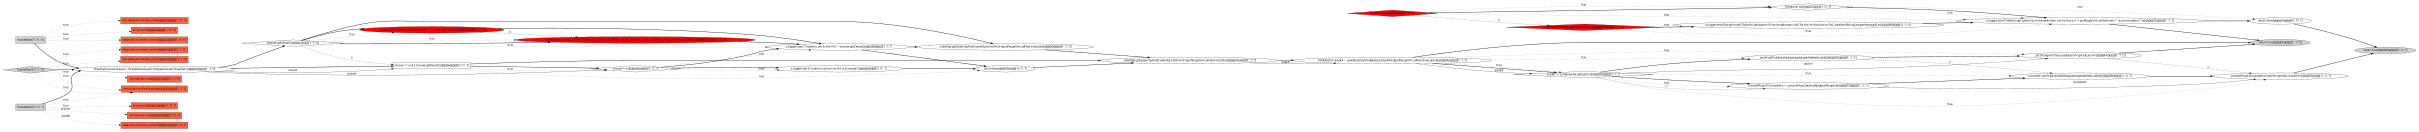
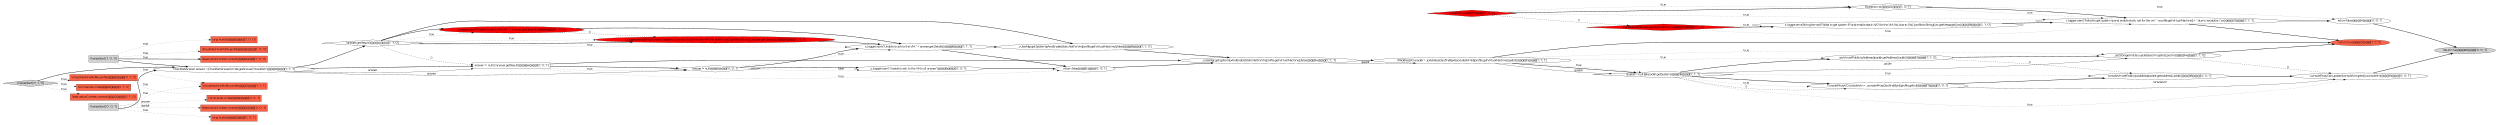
edge "finalizeStart['1', '0', '0']" -> "ReservationContext context@@@2@@@['1', '0', '0']": style dotted -> bold
node "return true@@@21@@@['1', '1', '0']": fillcolor lightgray -> tomato
edge "finalizeStart['0', '1', '0']" -> "VirtualMachineProfile profile@@@2@@@['1', '1', '1']": now "VirtualMachineProfile profile@@@2@@@['0', '1', '0']" -> "VirtualMachineProfile profile@@@2@@@['1', '1', '1']"
